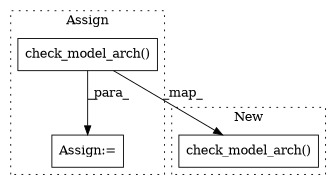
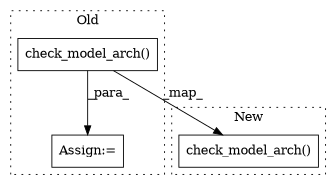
cluster "Assign": label "Assign" -> "Old"
